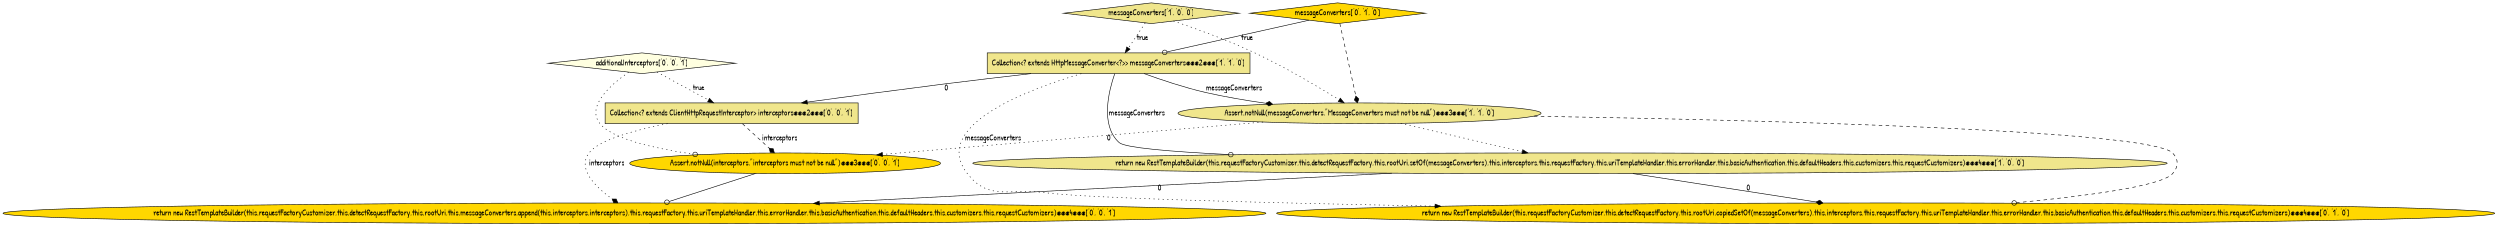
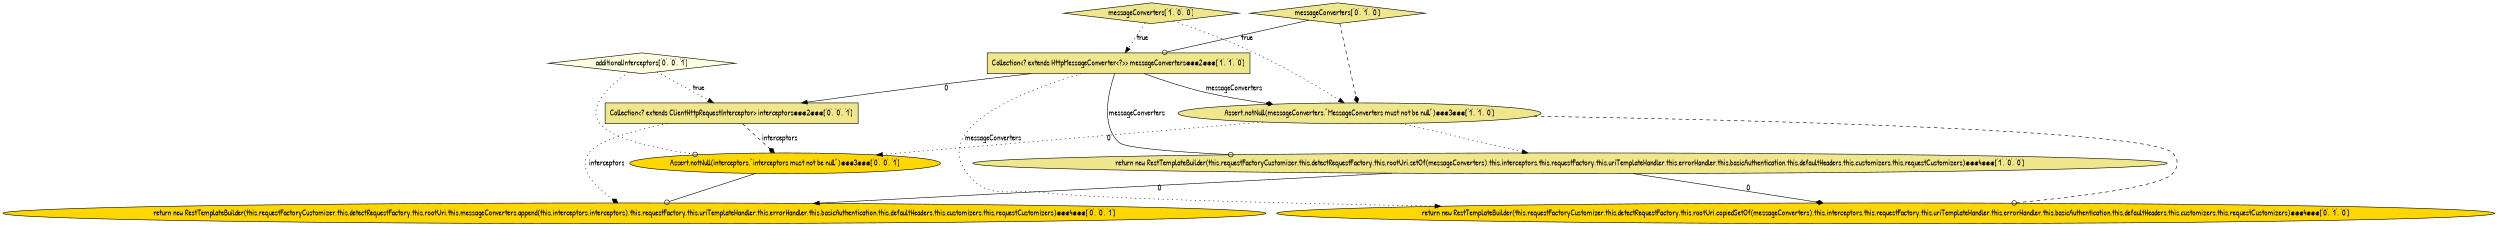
node "messageConverters['0', '1', '0']": fillcolor gold -> khaki
